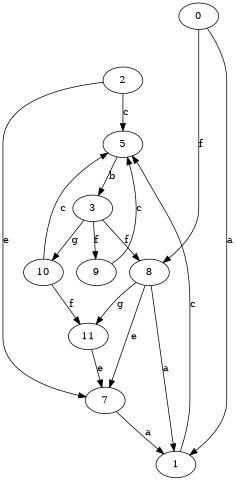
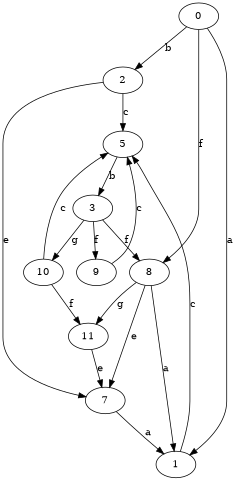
edge "0" -> "2": added, label "b"
